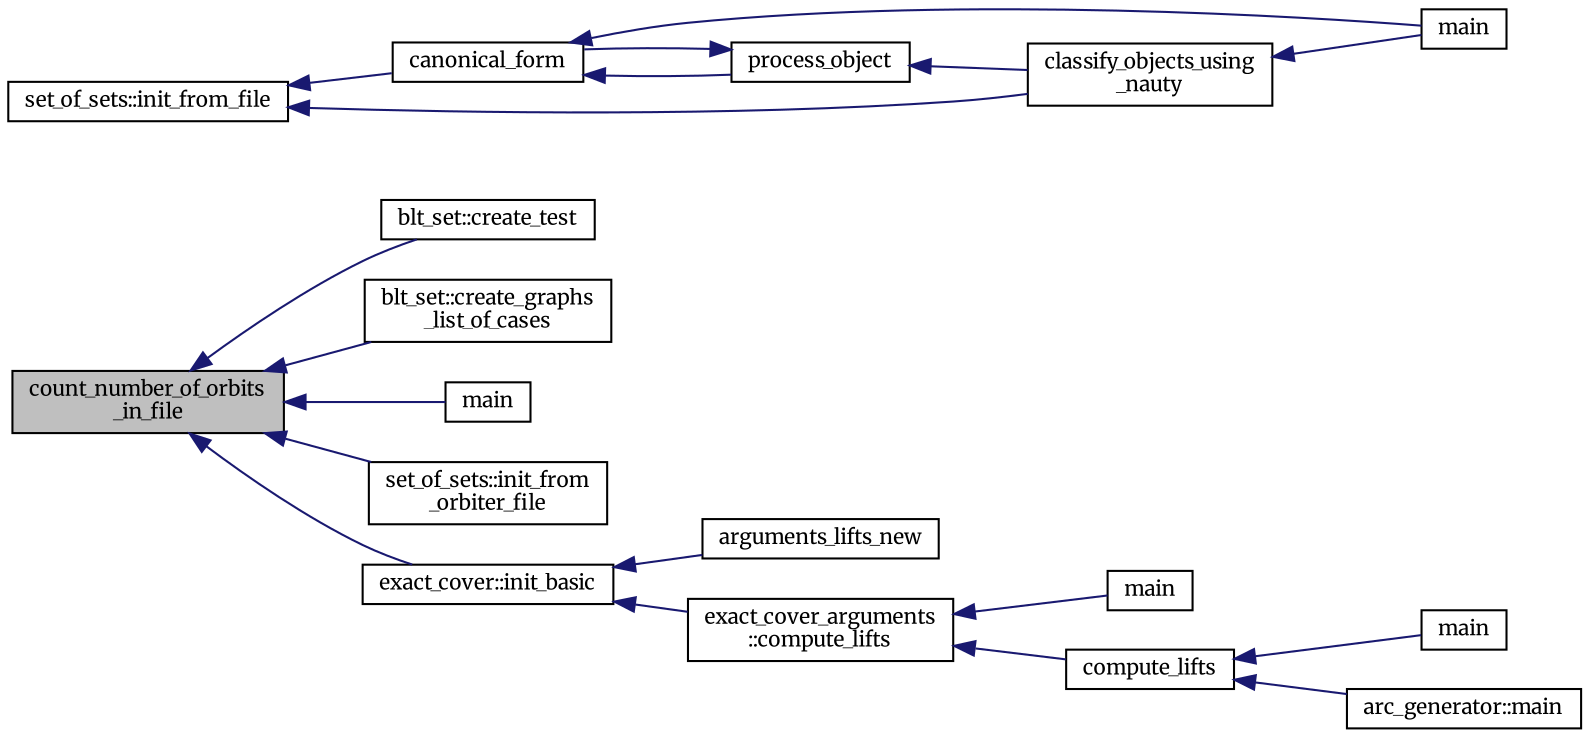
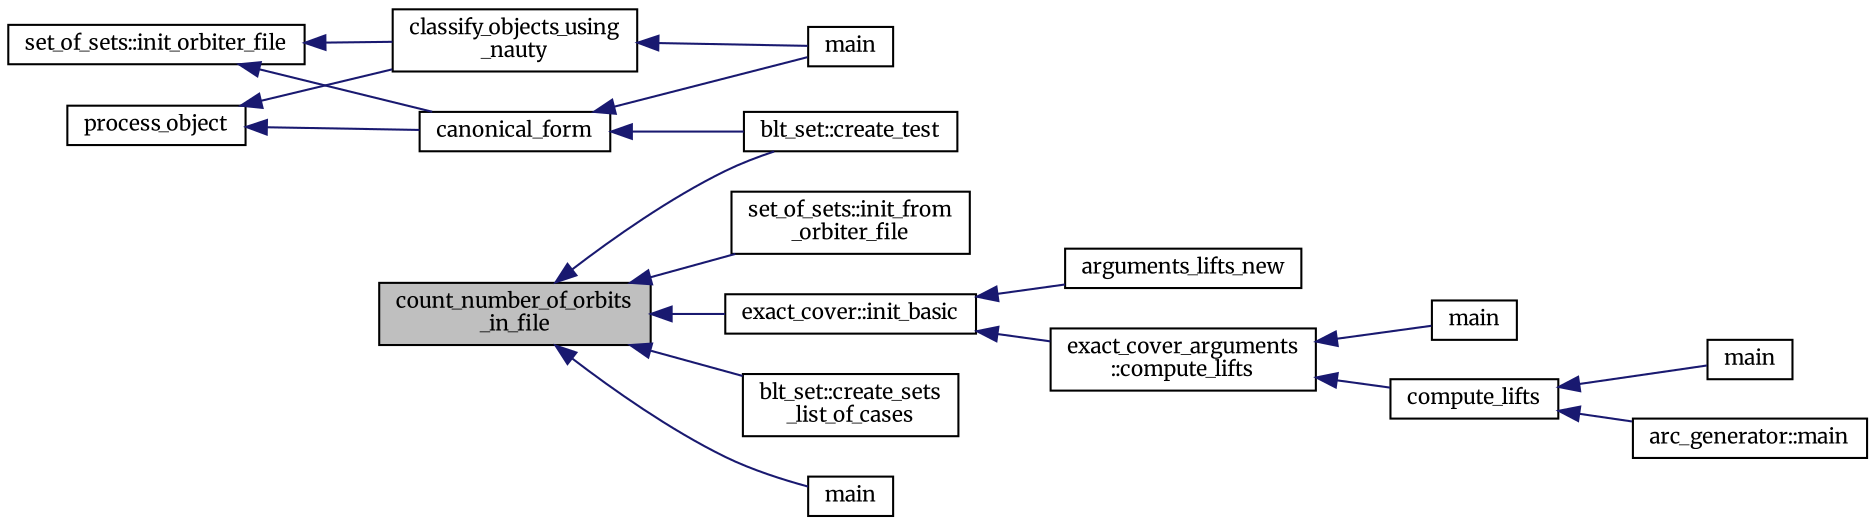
edge "process_object" -> "canonical_form": now "blt_set::create_test" -> "canonical_form"
node "set_of_sets::init_from_file": label "set_of_sets::init_from_file" -> "set_of_sets::init_orbiter_file"
node "blt_set::create_graphs _list_of_cases": label "blt_set::create_graphs _list_of_cases" -> "blt_set::create_sets _list_of_cases"
